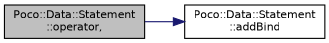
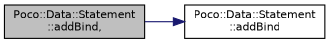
node "Poco::Data::Statement ::operator,": label "Poco::Data::Statement ::operator," -> "Poco::Data::Statement ::addBind,"
